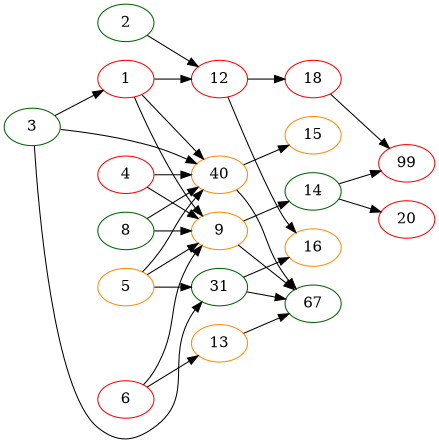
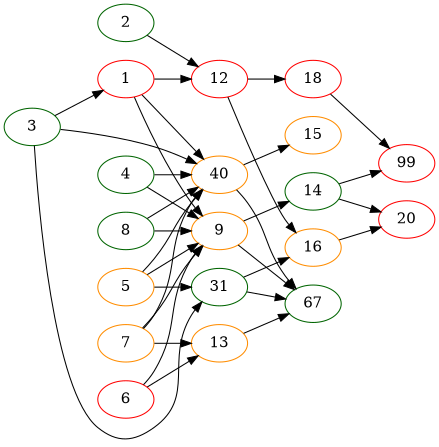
node "4": color red -> darkgreen
edge "16" -> "20": added
node "7": added
